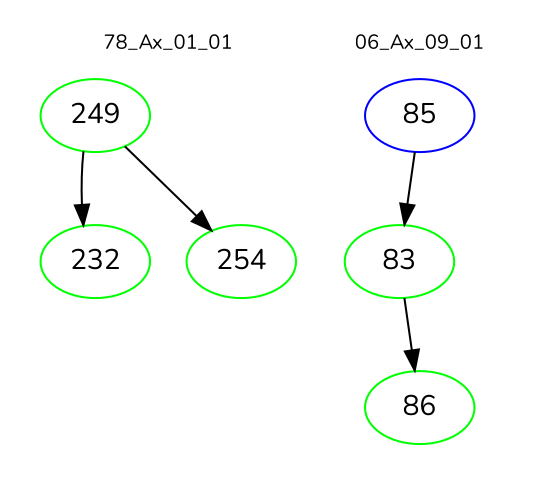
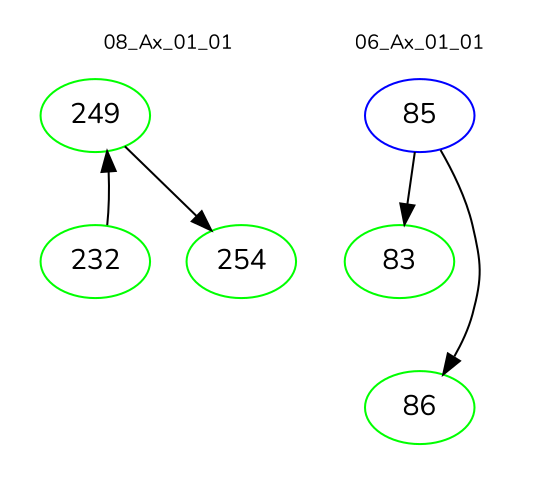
cluster "78_Ax_01_01": label "78_Ax_01_01" -> "08_Ax_01_01"
cluster "06_Ax_09_01": label "06_Ax_09_01" -> "06_Ax_01_01"
edge "249" -> "232": reversed
edge "83" -> "86": now "85" -> "86"
